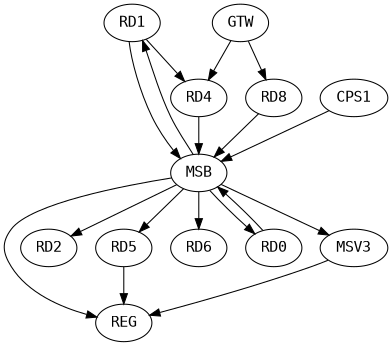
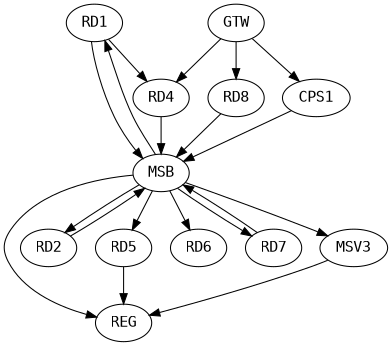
edge "GTW" -> "CPS1": added
edge "RD2" -> "MSB": added
node "RD0": label "RD0" -> "RD7"
